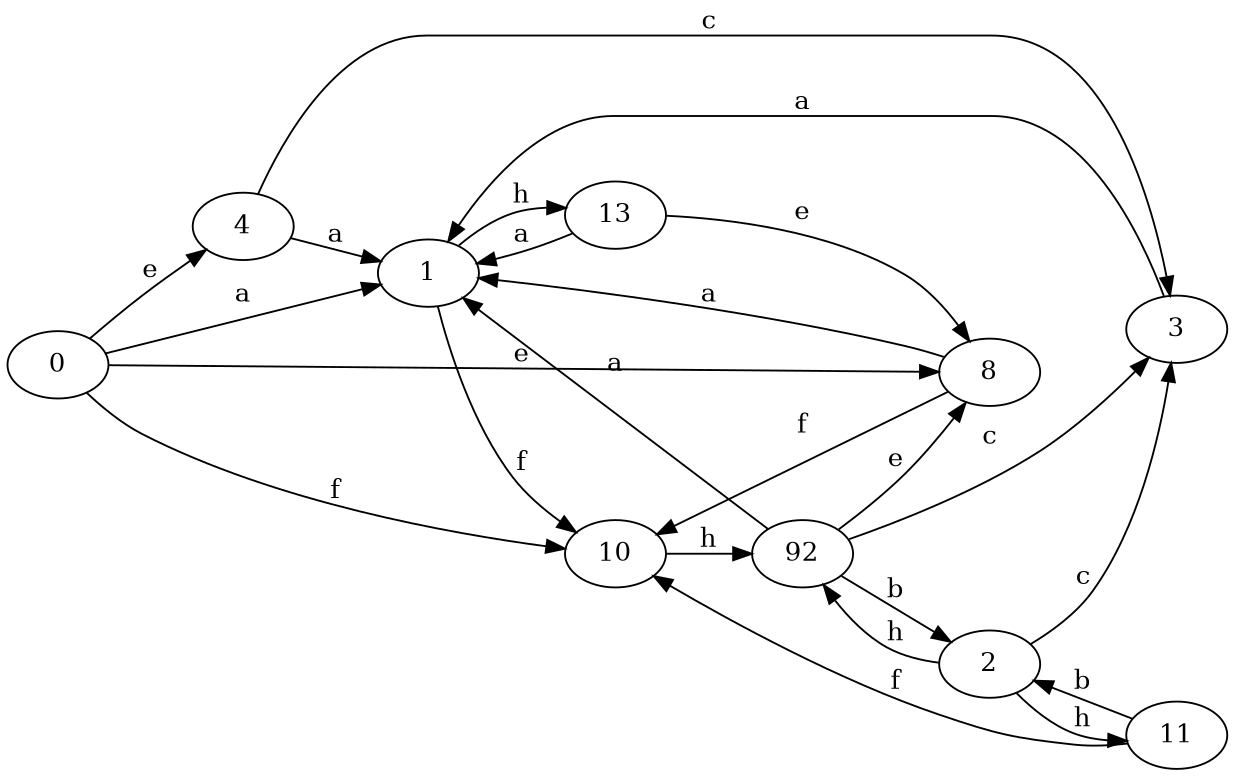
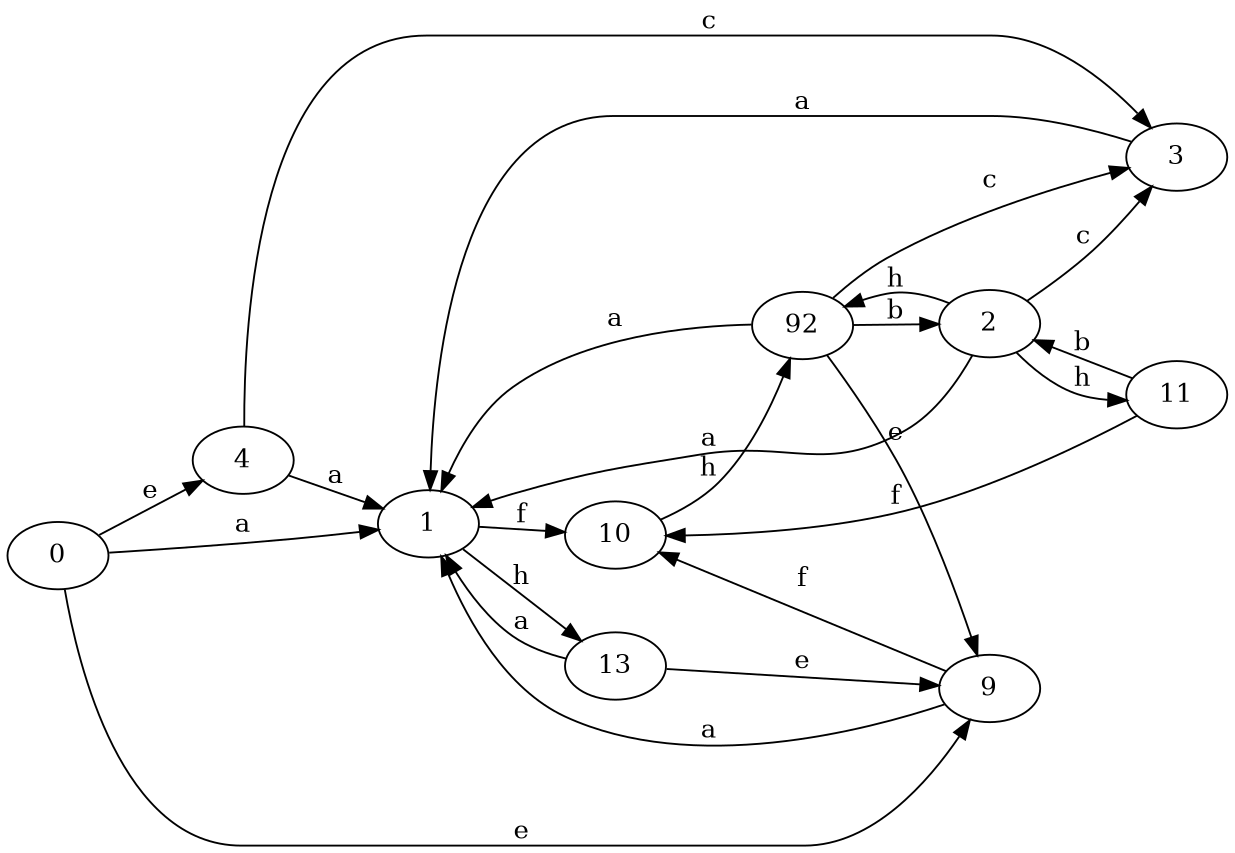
node "8": label "8" -> "9"
edge "2" -> "1": added, label "a"
edge "0" -> "10": removed, label "f"
